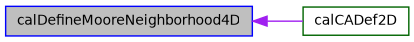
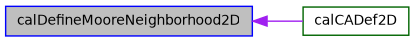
node "calDefineMooreNeighborhood4D": label "calDefineMooreNeighborhood4D" -> "calDefineMooreNeighborhood2D"
